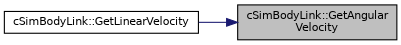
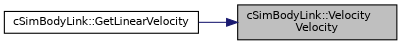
node "cSimBodyLink::GetAngular Velocity": label "cSimBodyLink::GetAngular Velocity" -> "cSimBodyLink::Velocity Velocity"
